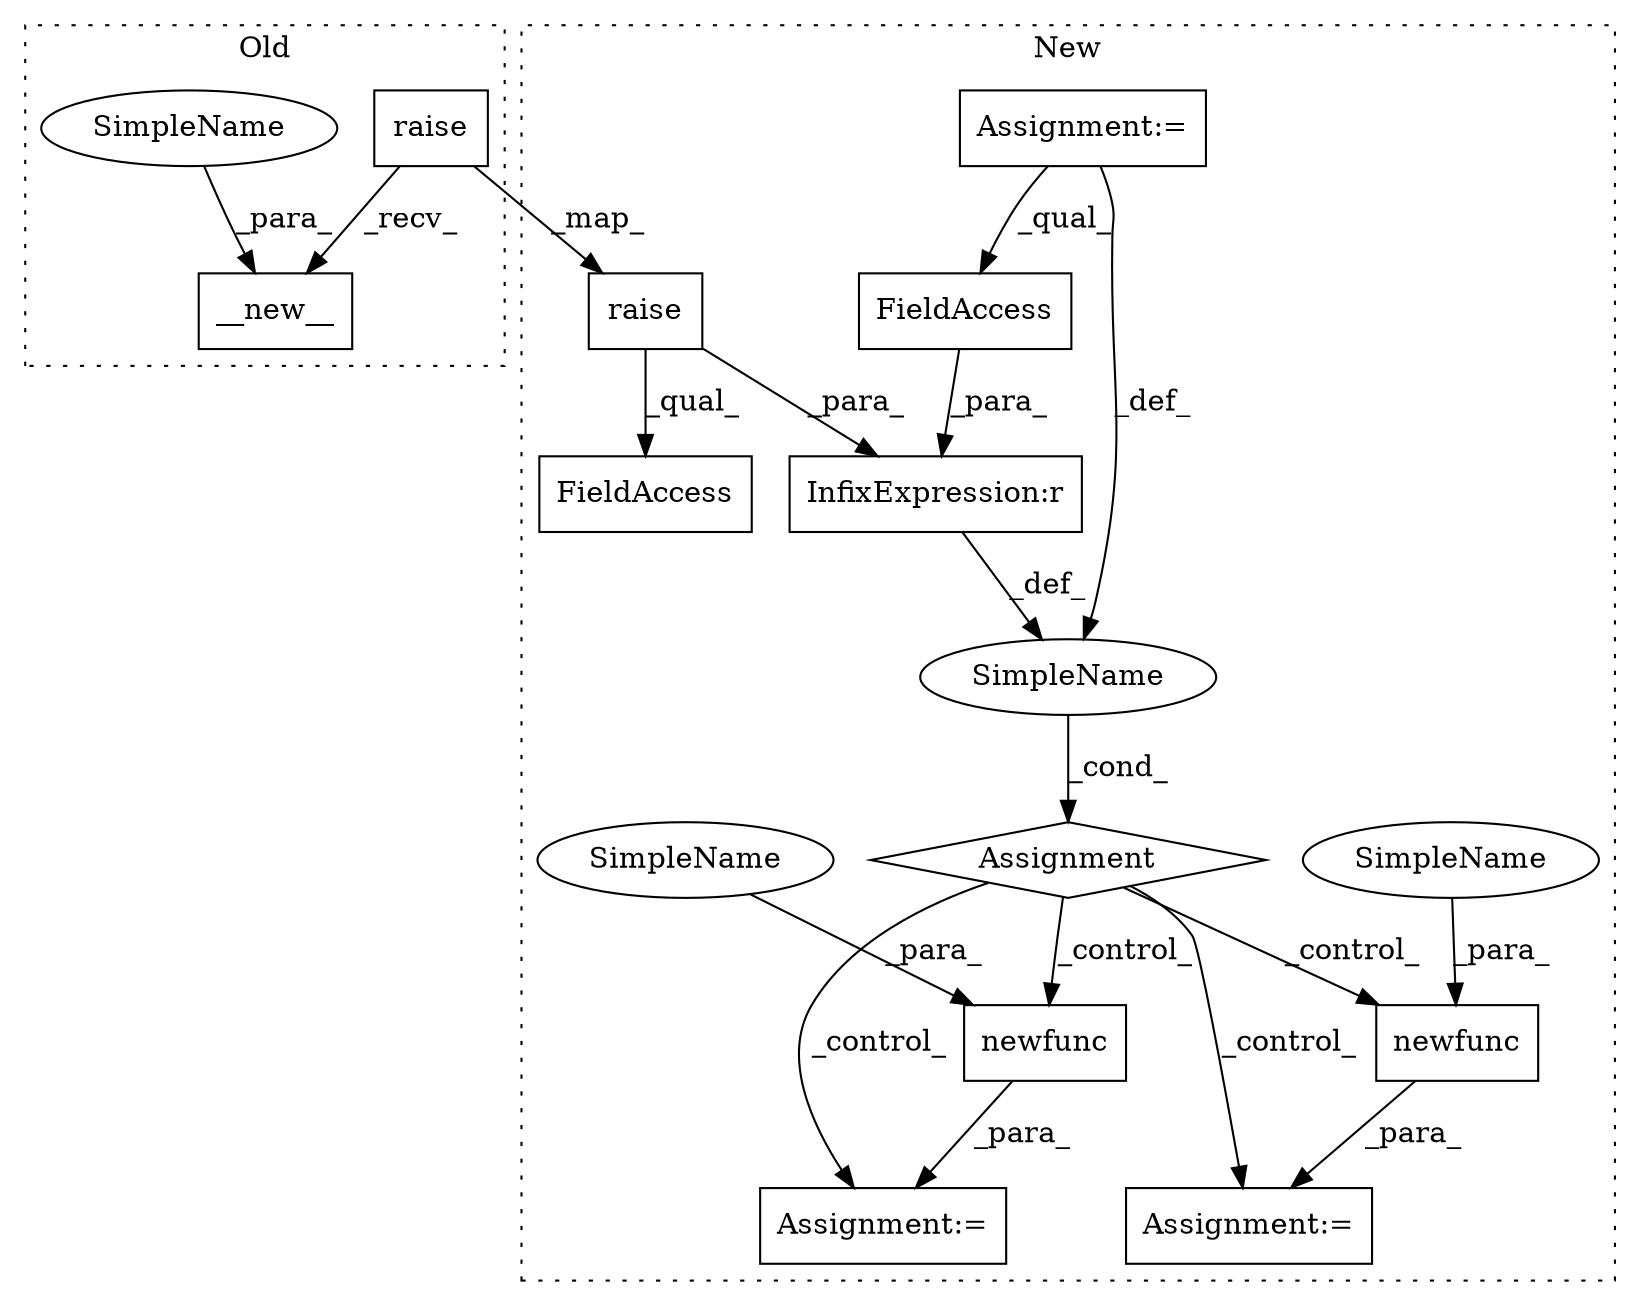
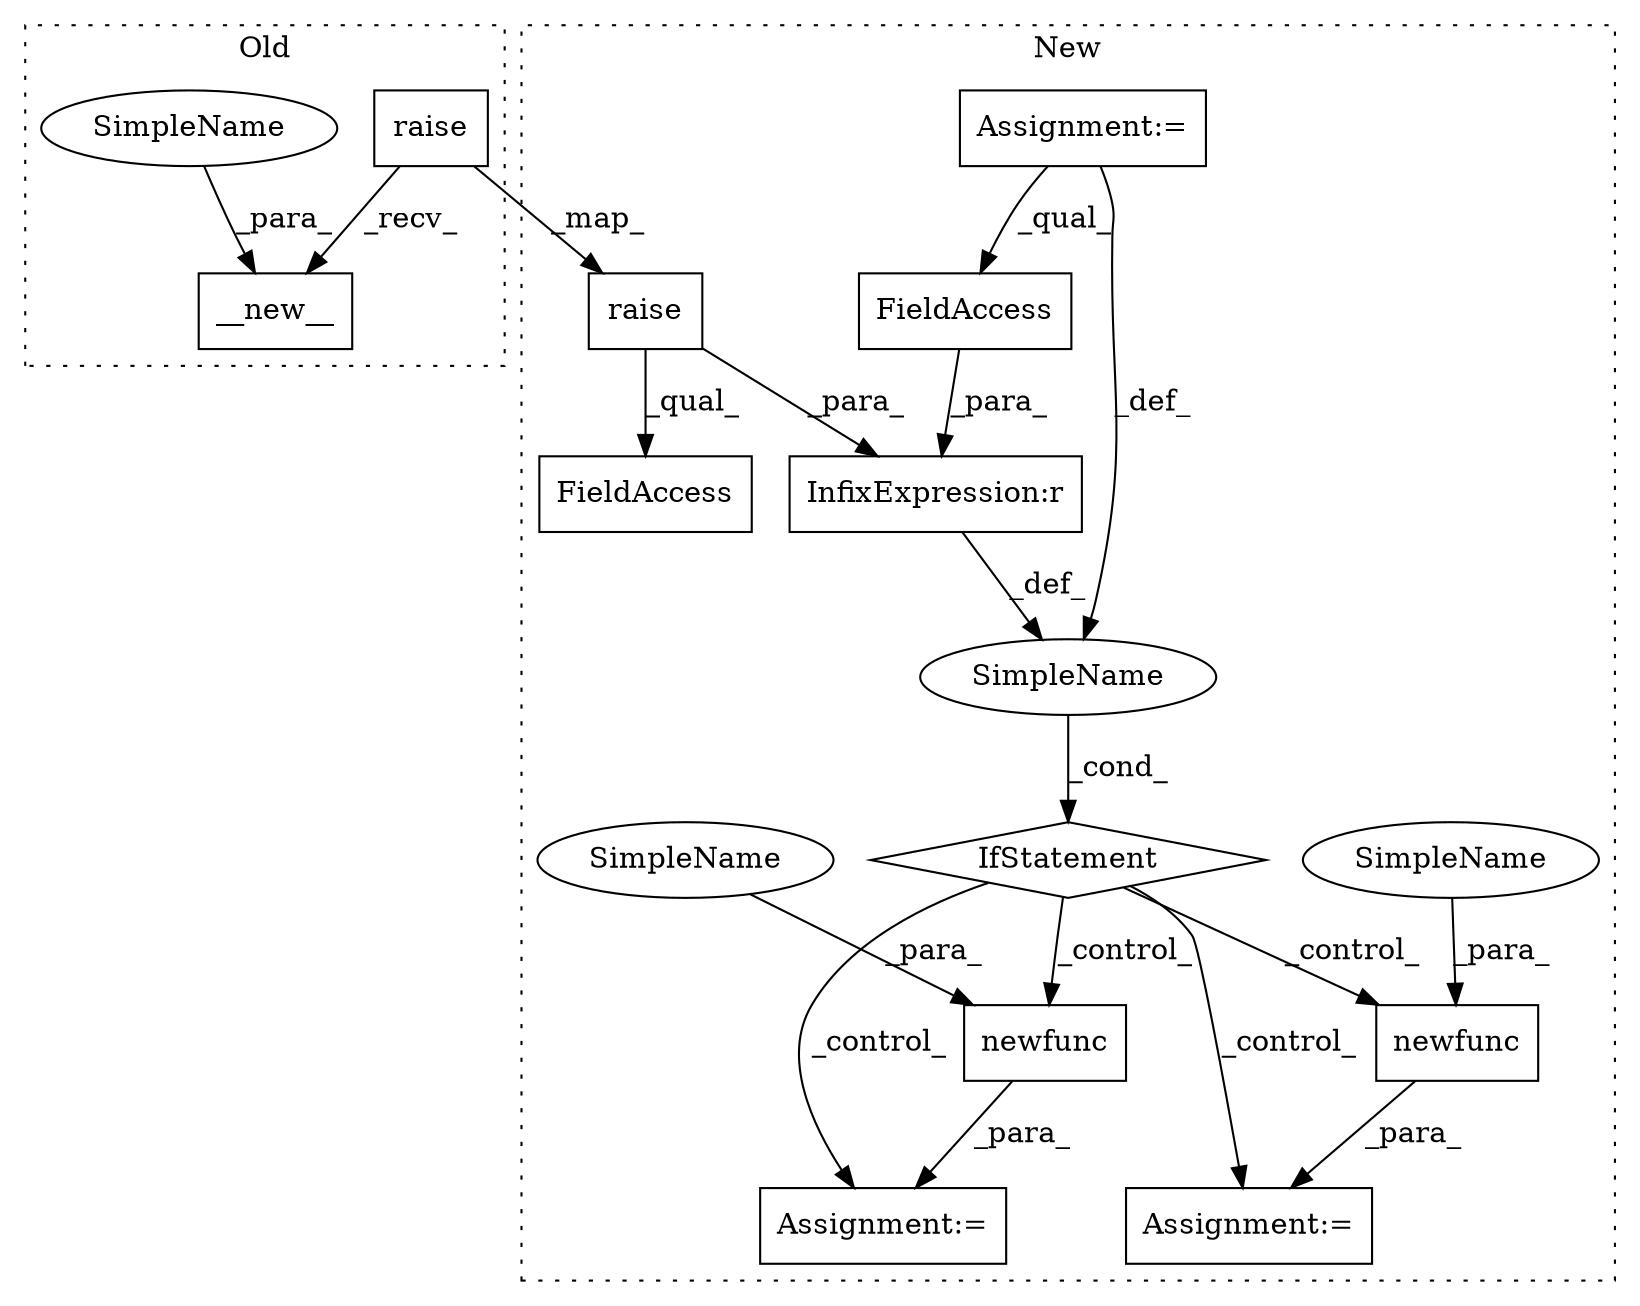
node "Assignment": label "Assignment" -> "IfStatement"
